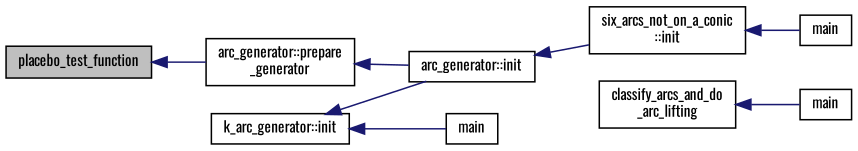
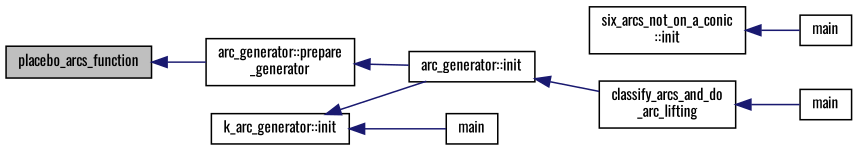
edge "six_arcs_not_on_a_conic ::init" -> "arc_generator::init": now "classify_arcs_and_do _arc_lifting" -> "arc_generator::init"
node "placebo_test_function": label "placebo_test_function" -> "placebo_arcs_function"
